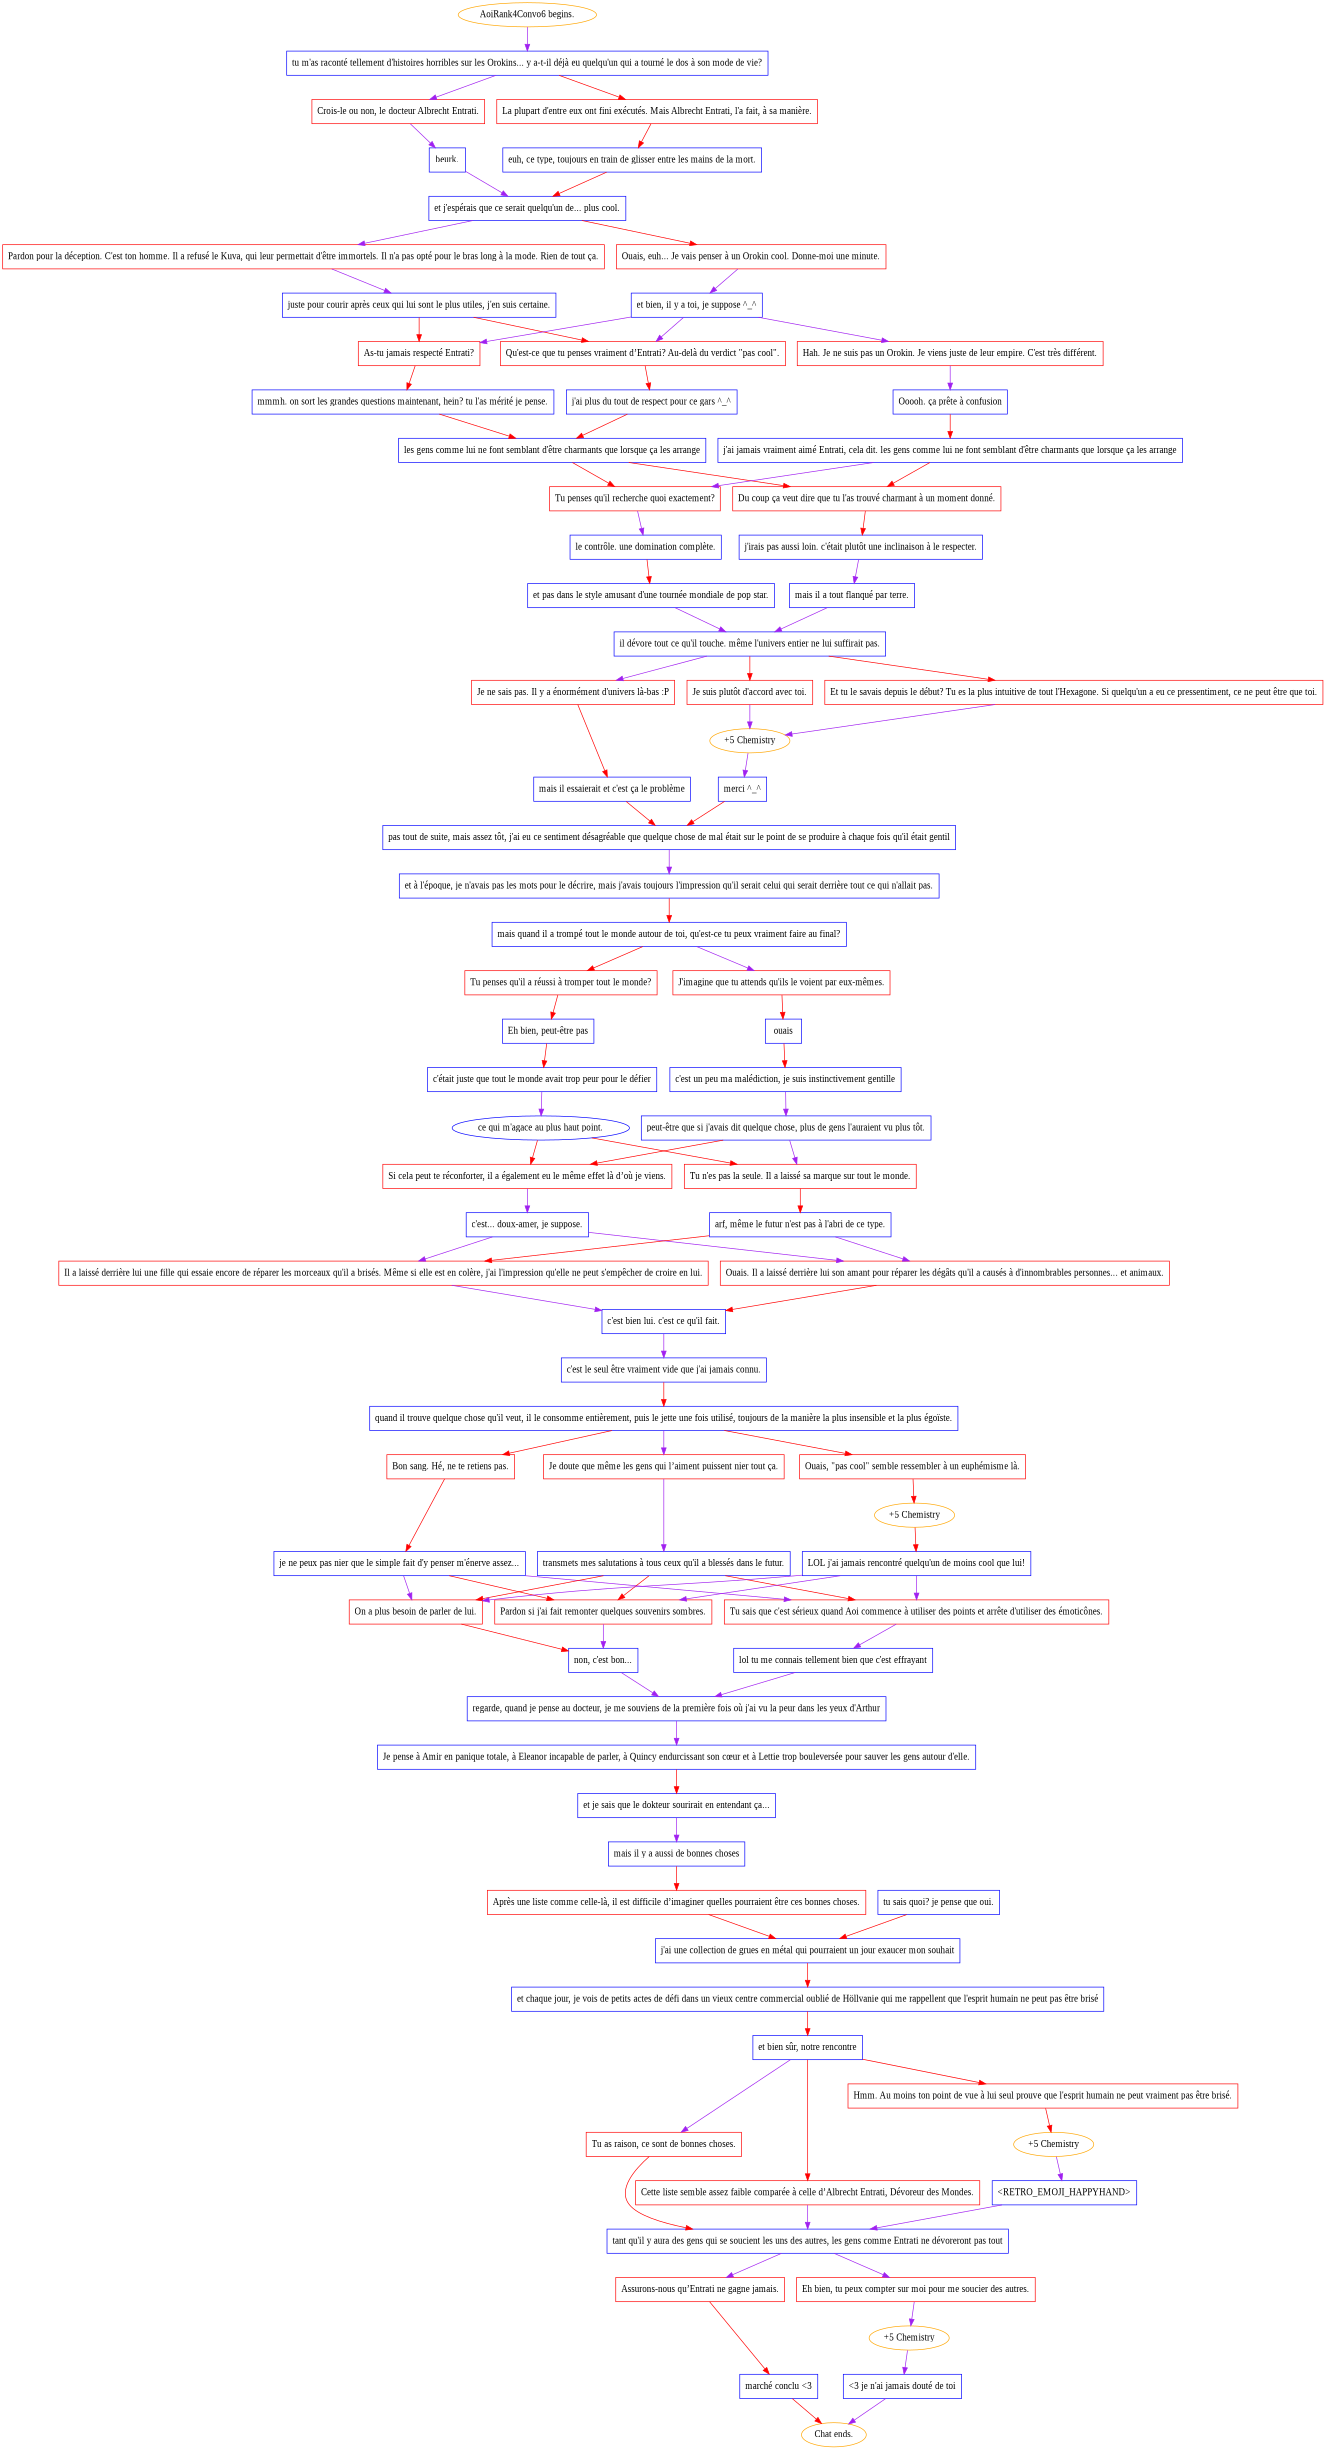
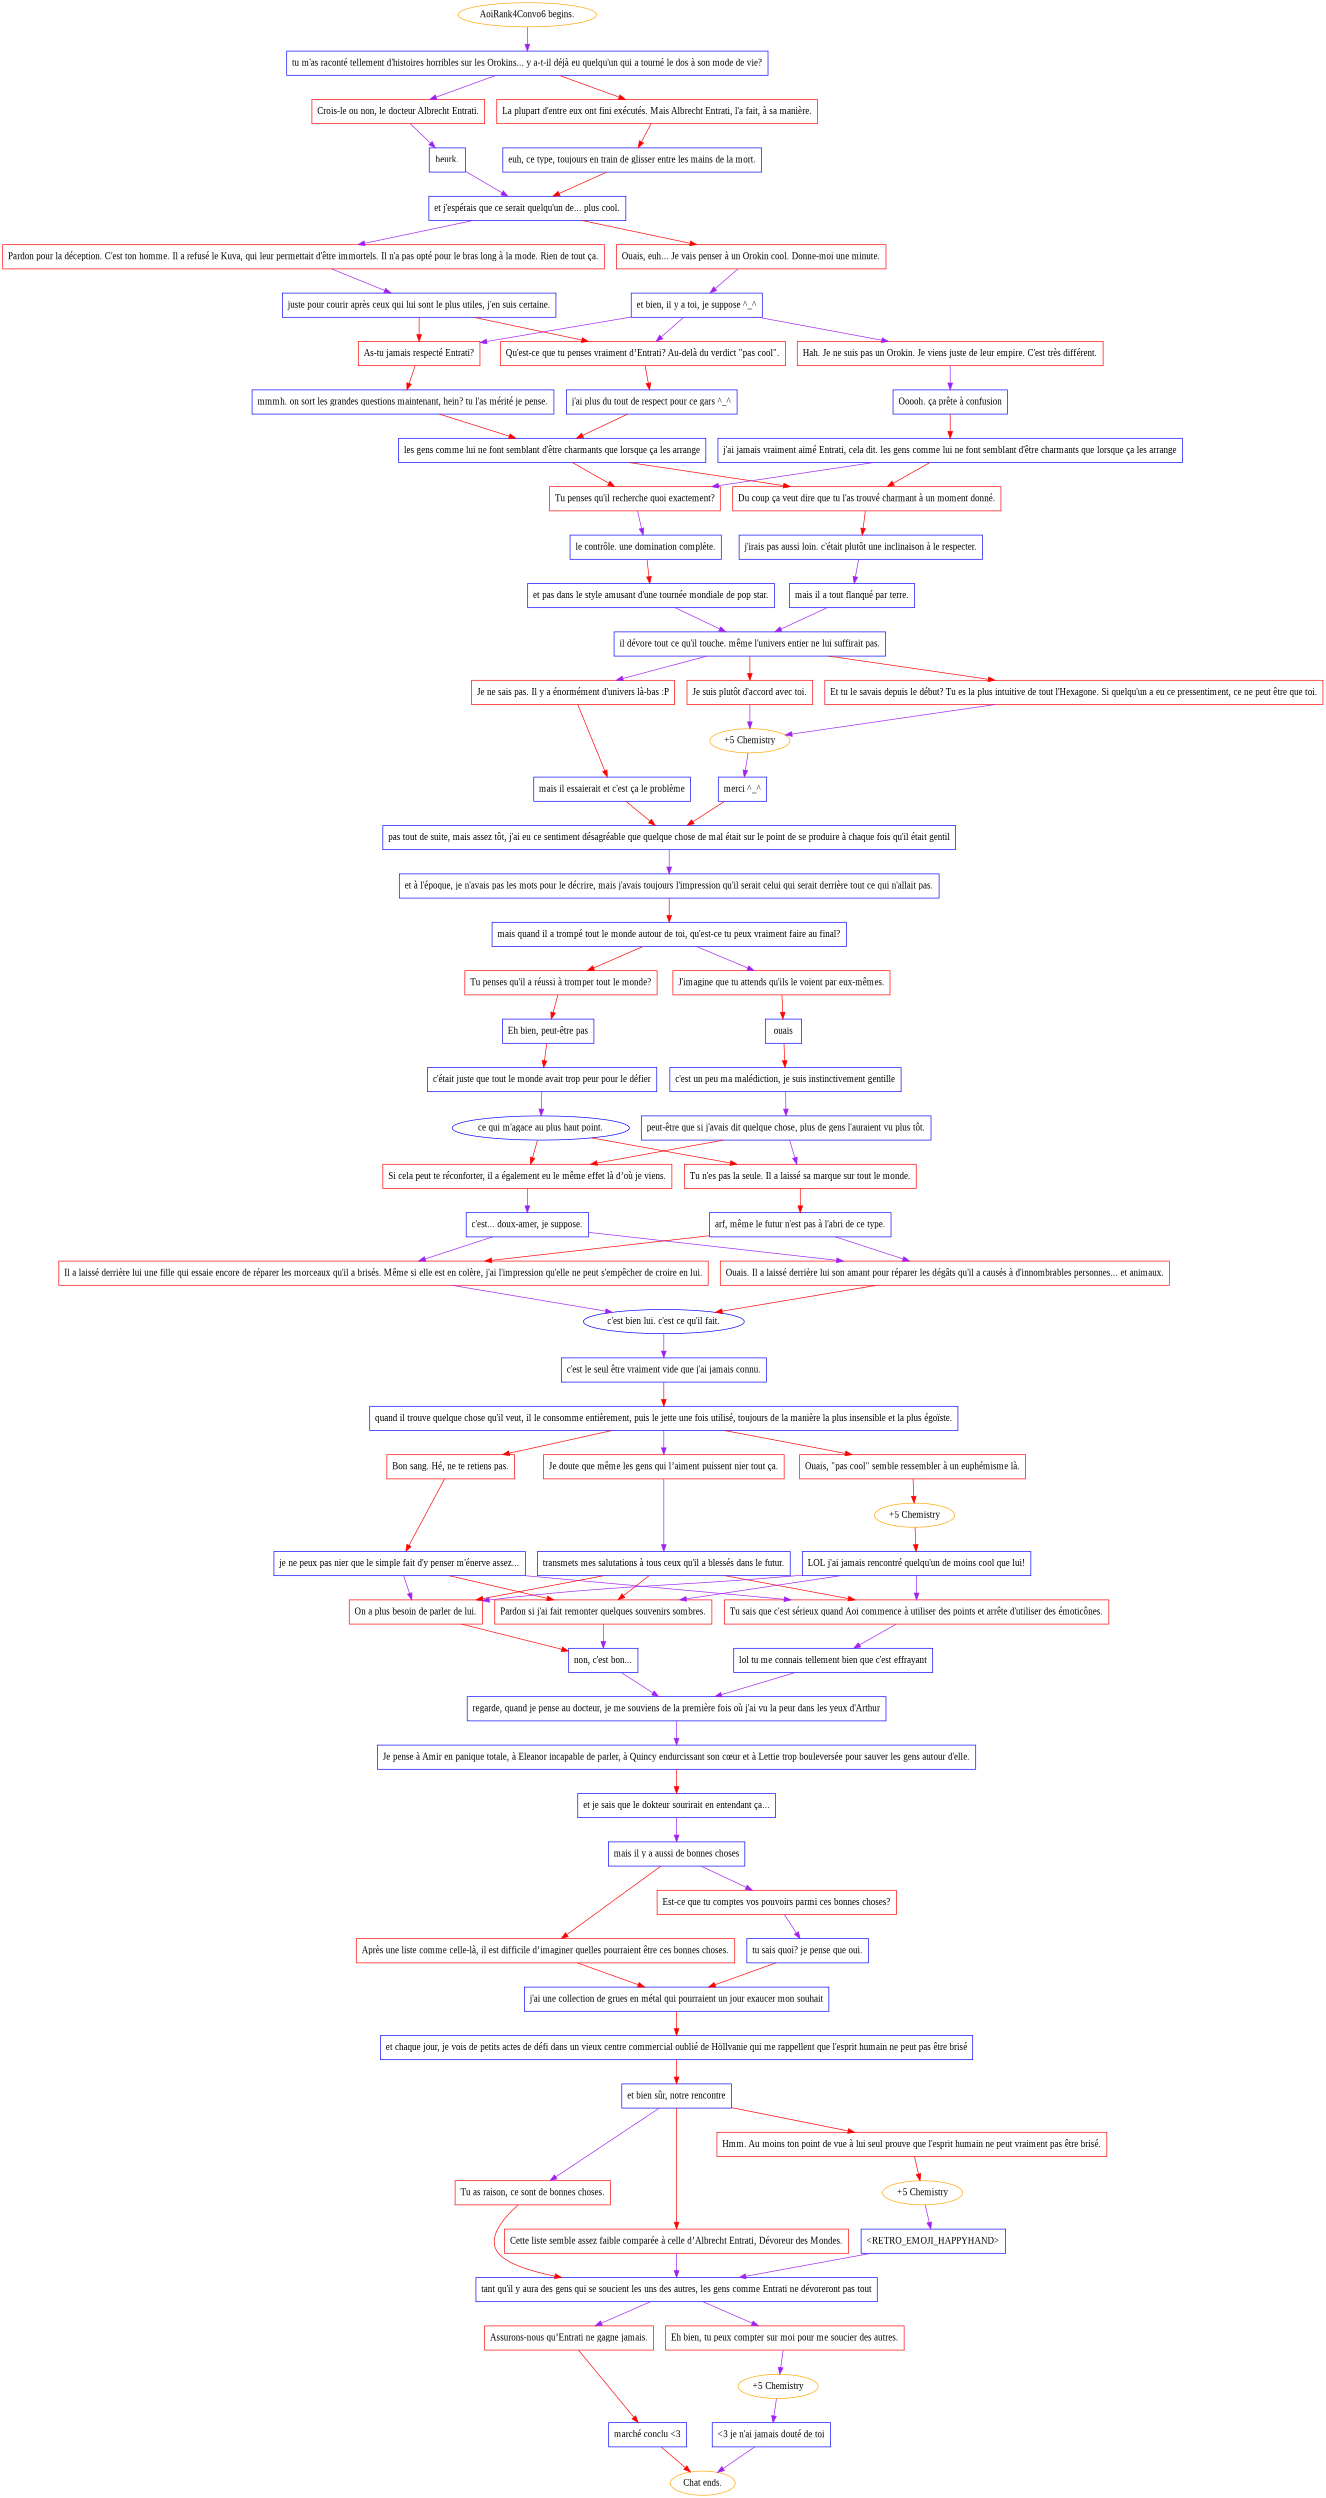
node "c'est bien lui. c'est ce qu'il fait.": shape box -> ellipse
node "Est-ce que tu comptes vos pouvoirs parmi ces bonnes choses?": added
